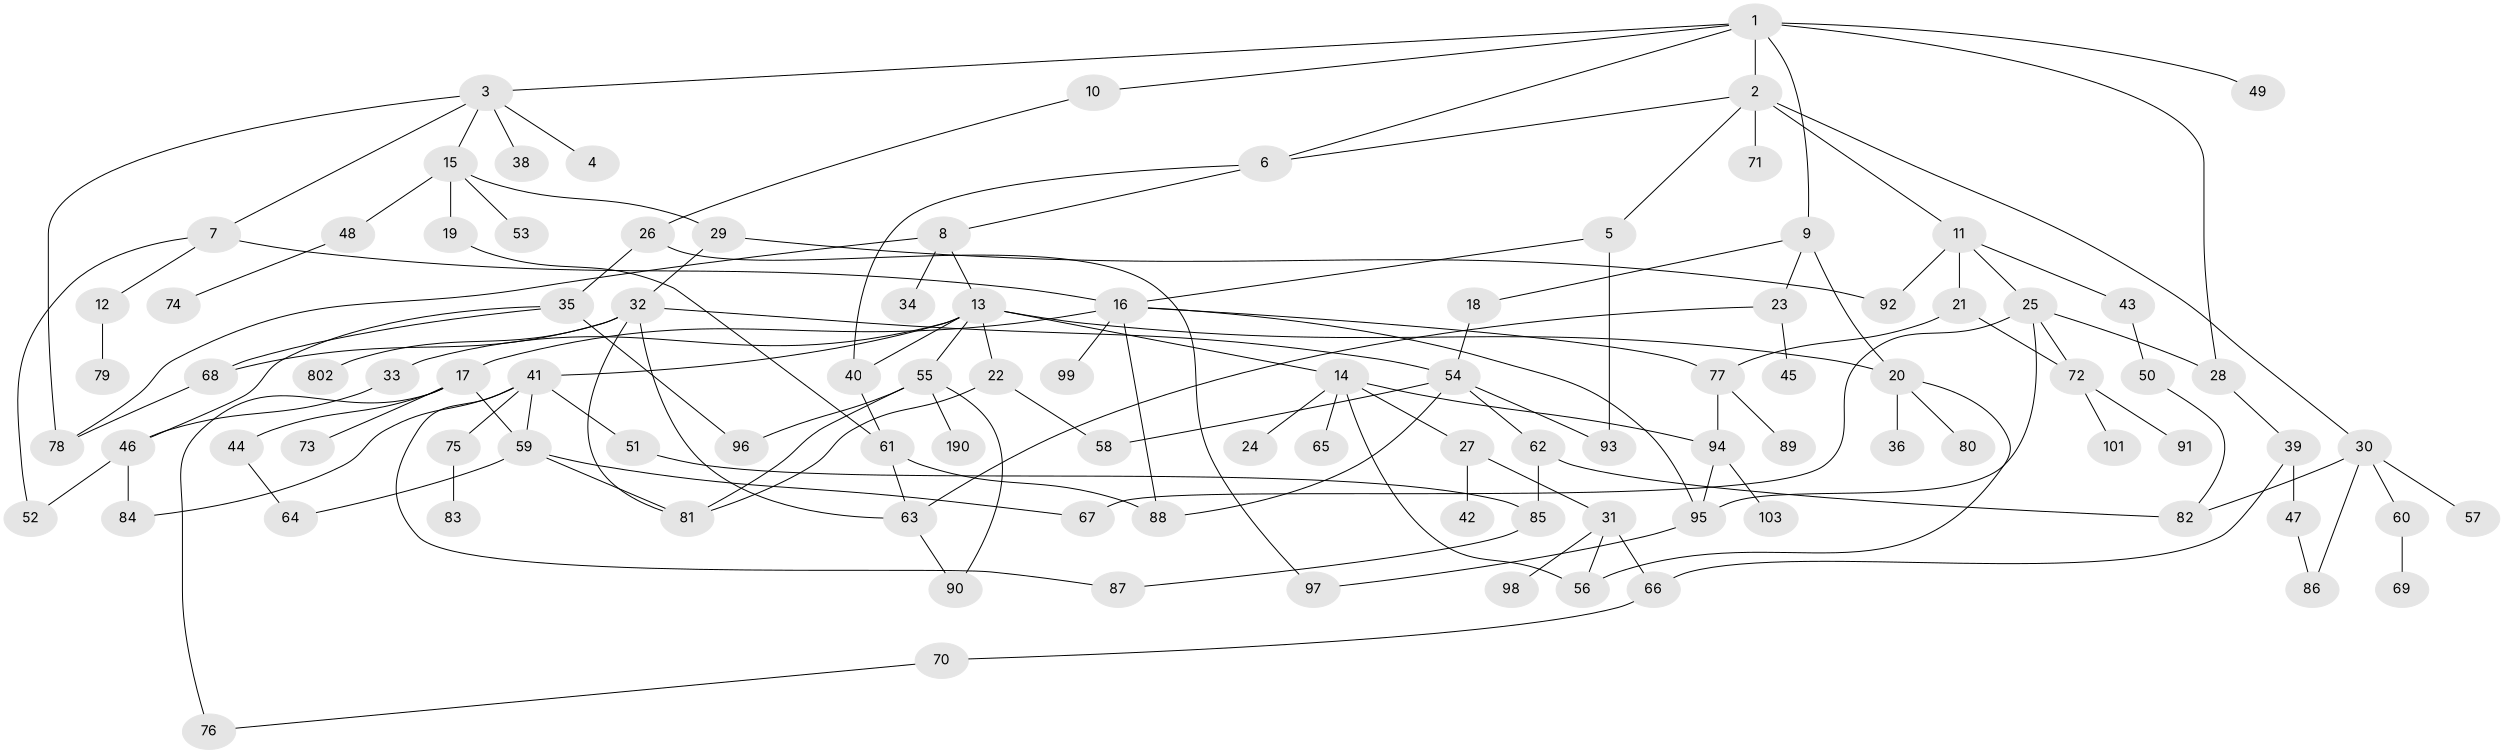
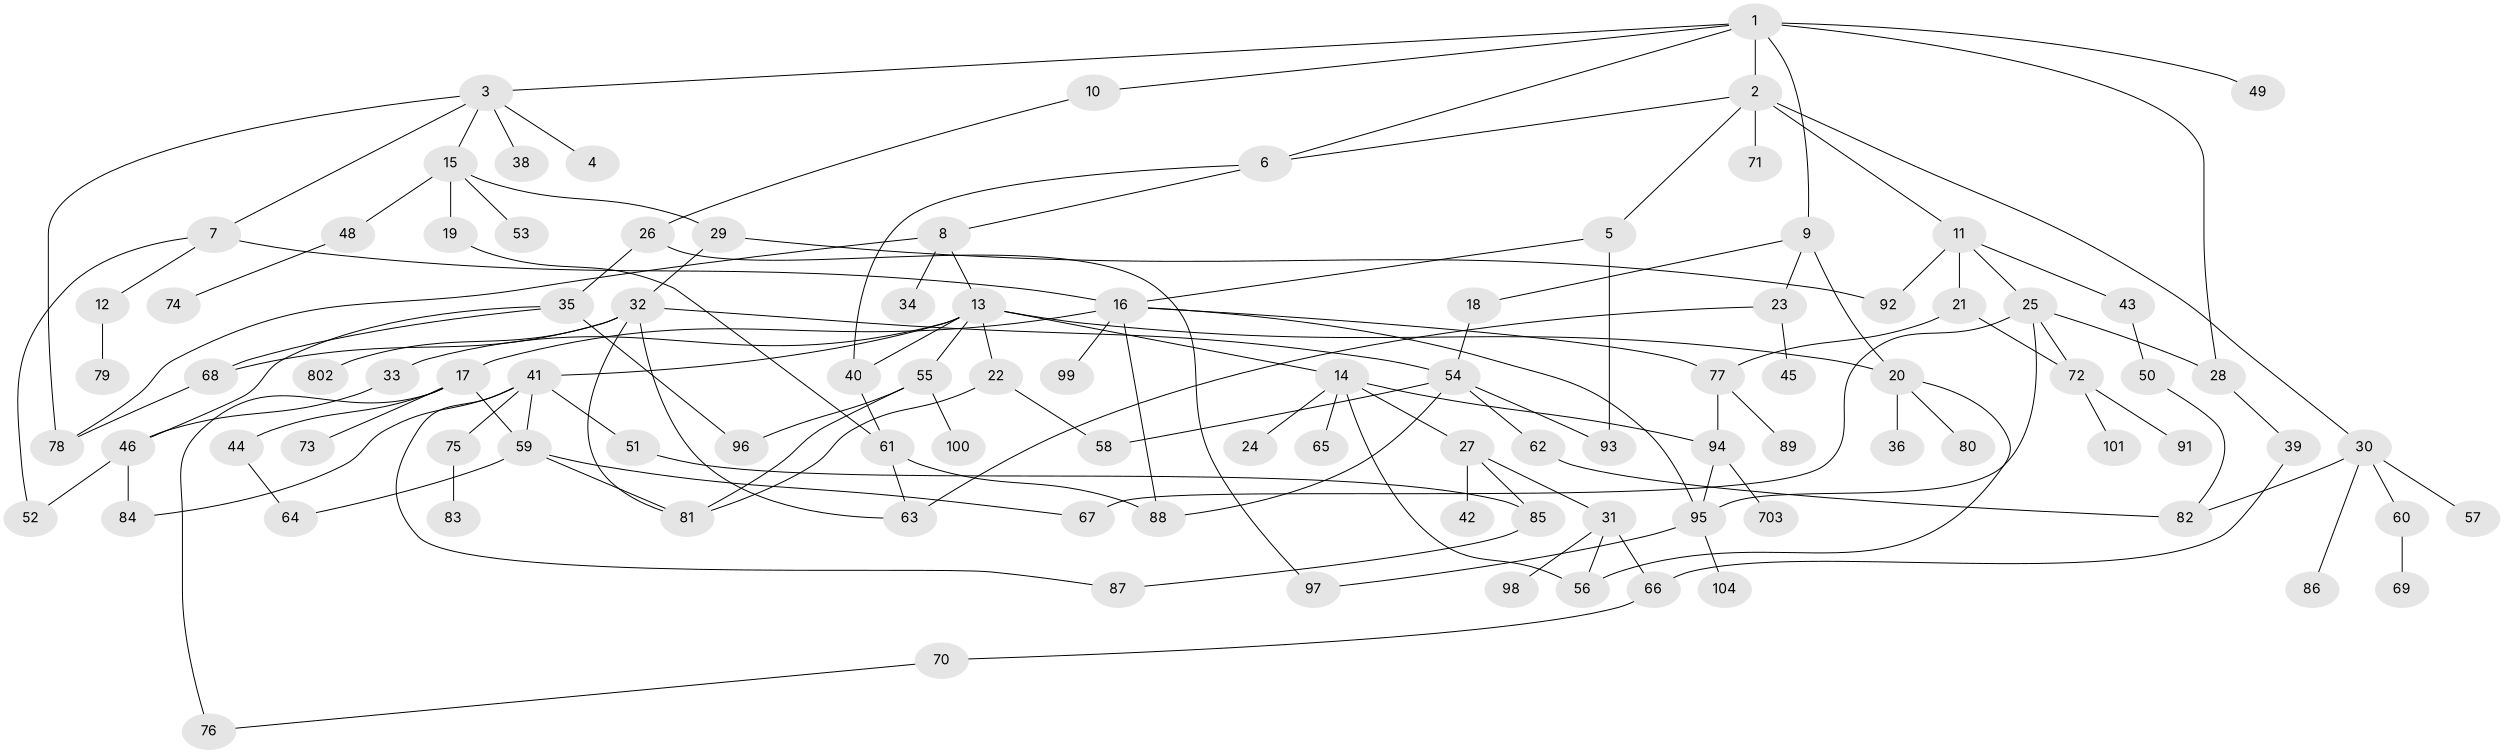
node "190": label "190" -> "100"
edge "62" -- "85": now "27" -- "85"
node "103": label "103" -> "703"
node "47": removed
node "90": removed
node "104": added
